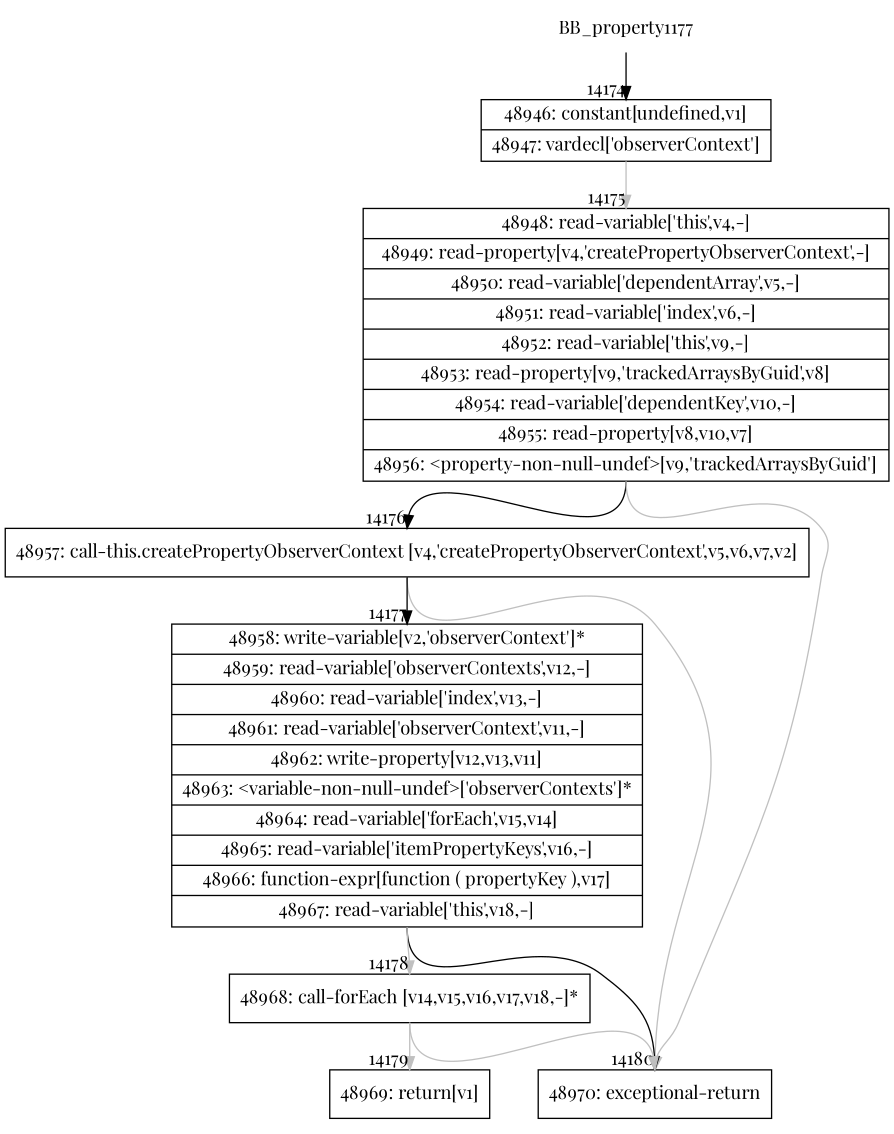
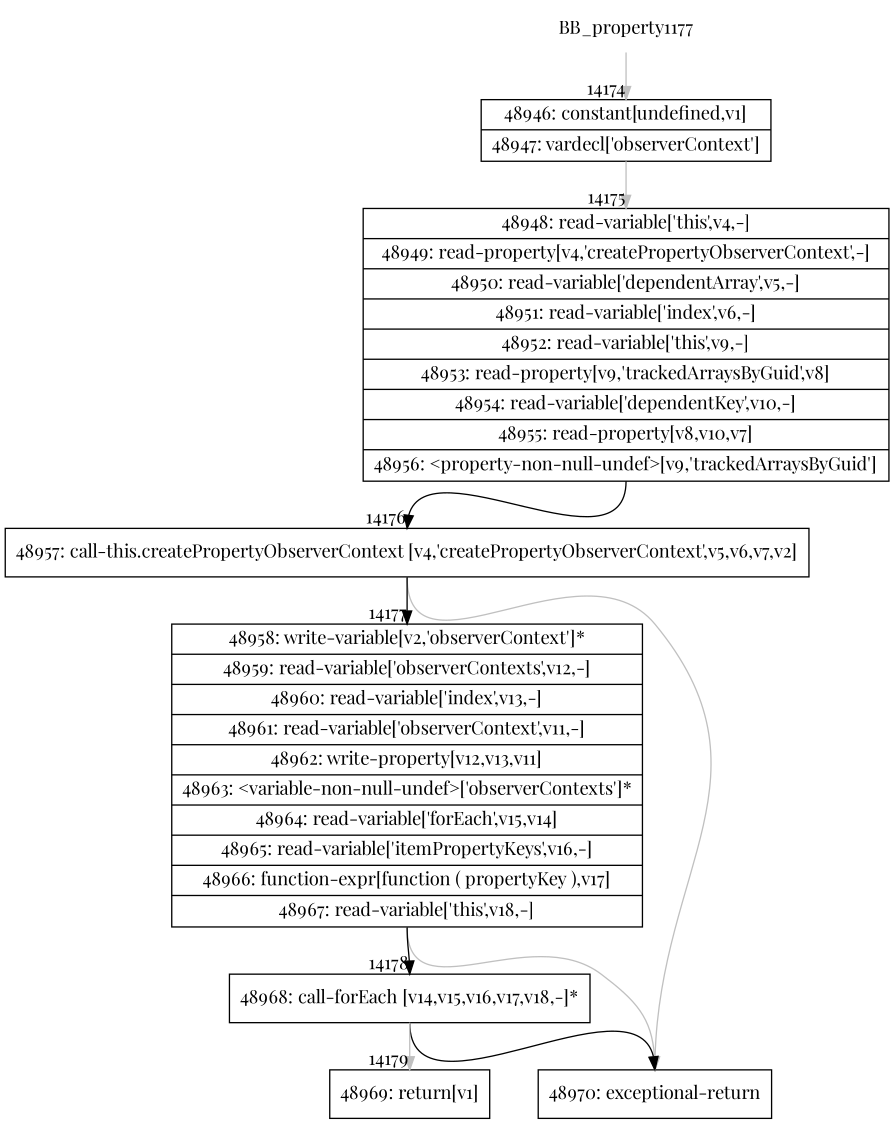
edge "BB_property1177" -> "48946: constant[undefined,v1]": color black -> gray
edge "48948: read-variable['this',v4,-]" -> "48970: exceptional-return": removed
edge "48958: write-variable[v2,'observerContext']*" -> "48968: call-forEach [v14,v15,v16,v17,v18,-]*": color gray -> black
edge "48958: write-variable[v2,'observerContext']*" -> "48970: exceptional-return": color black -> gray
edge "48968: call-forEach [v14,v15,v16,v17,v18,-]*" -> "48970: exceptional-return": color gray -> black
